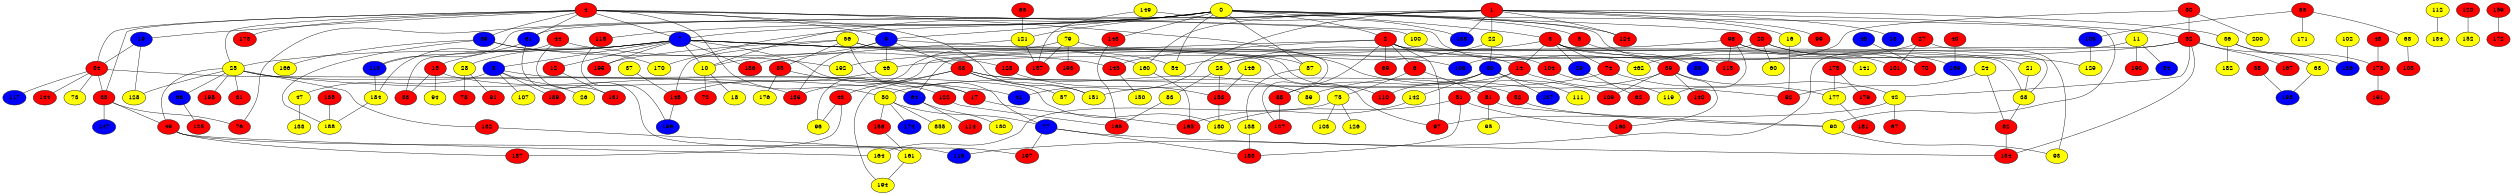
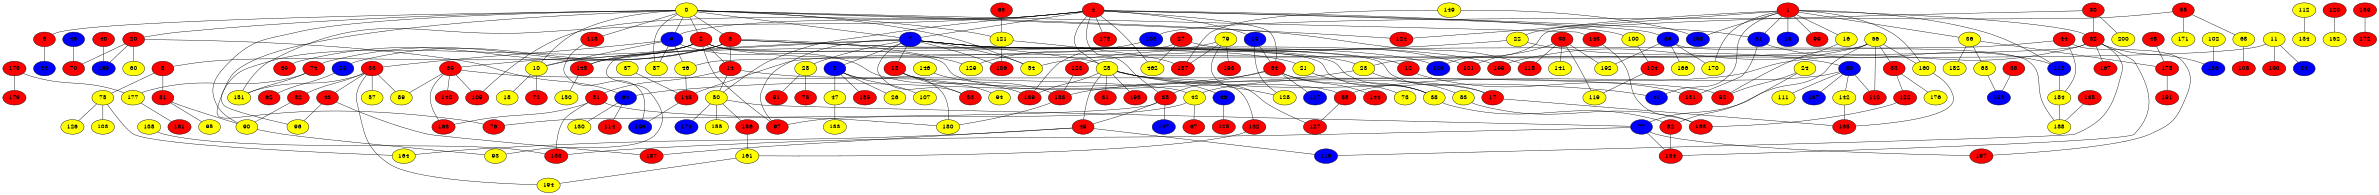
edge "87" -- "138": removed
node "855": label "855" -> "155"
